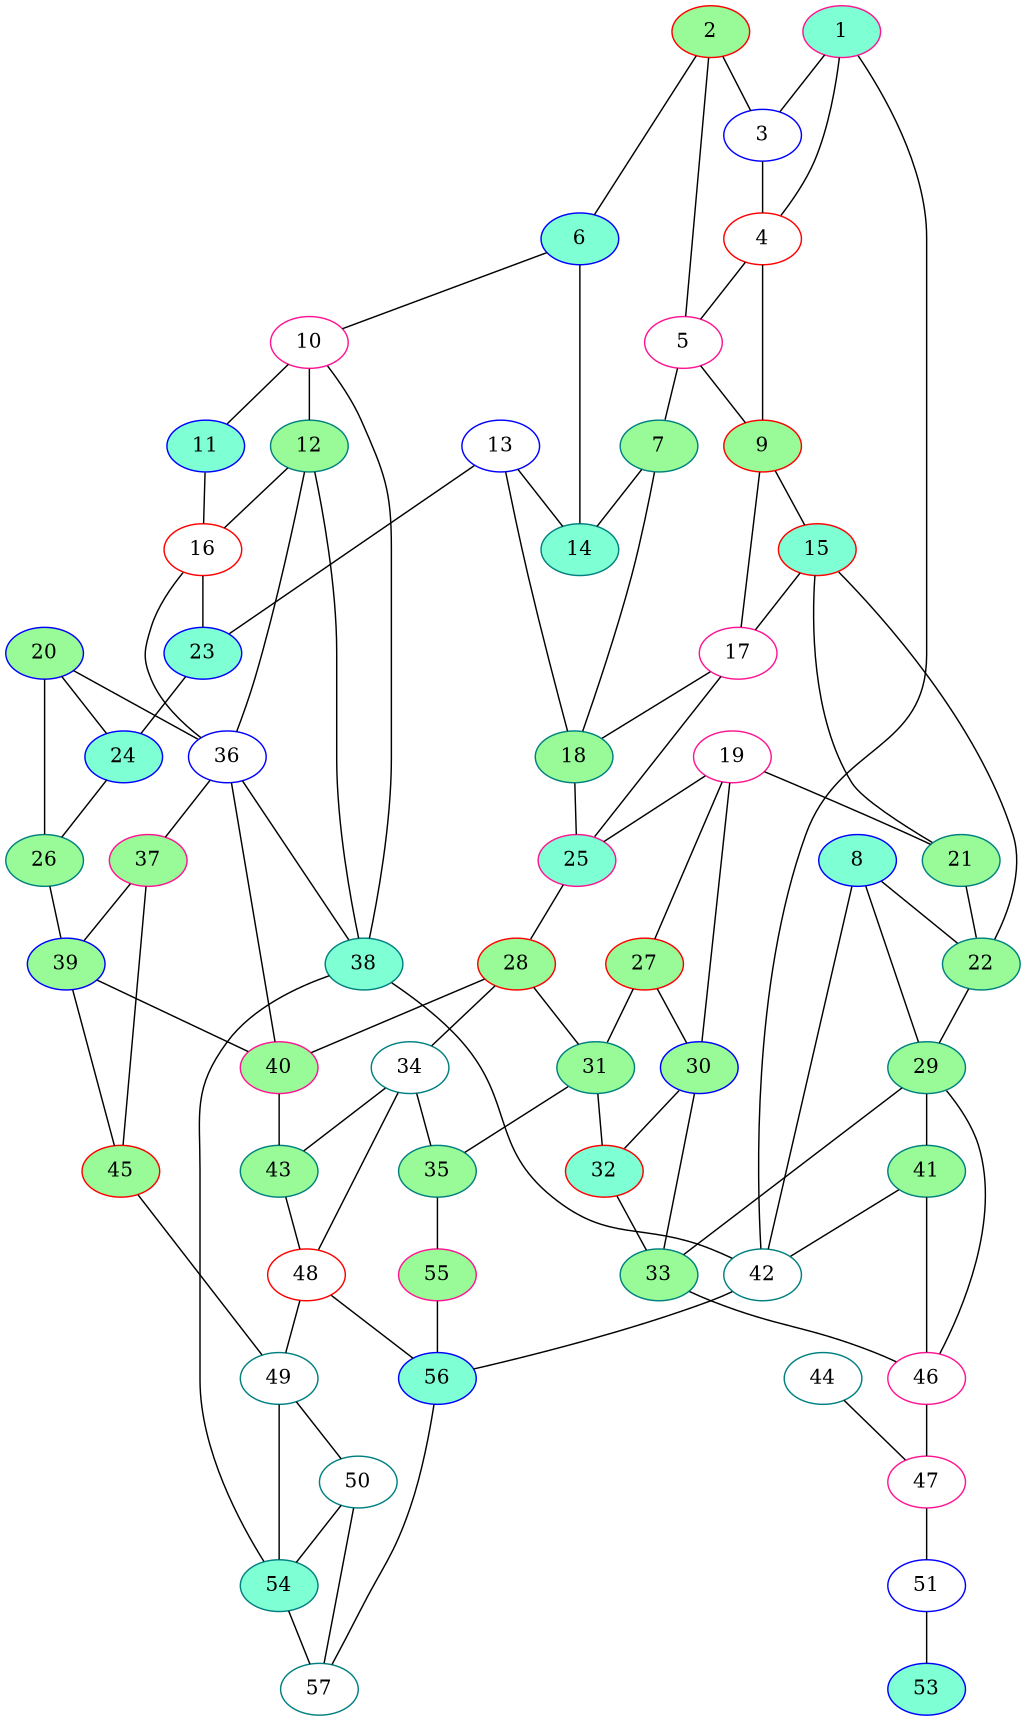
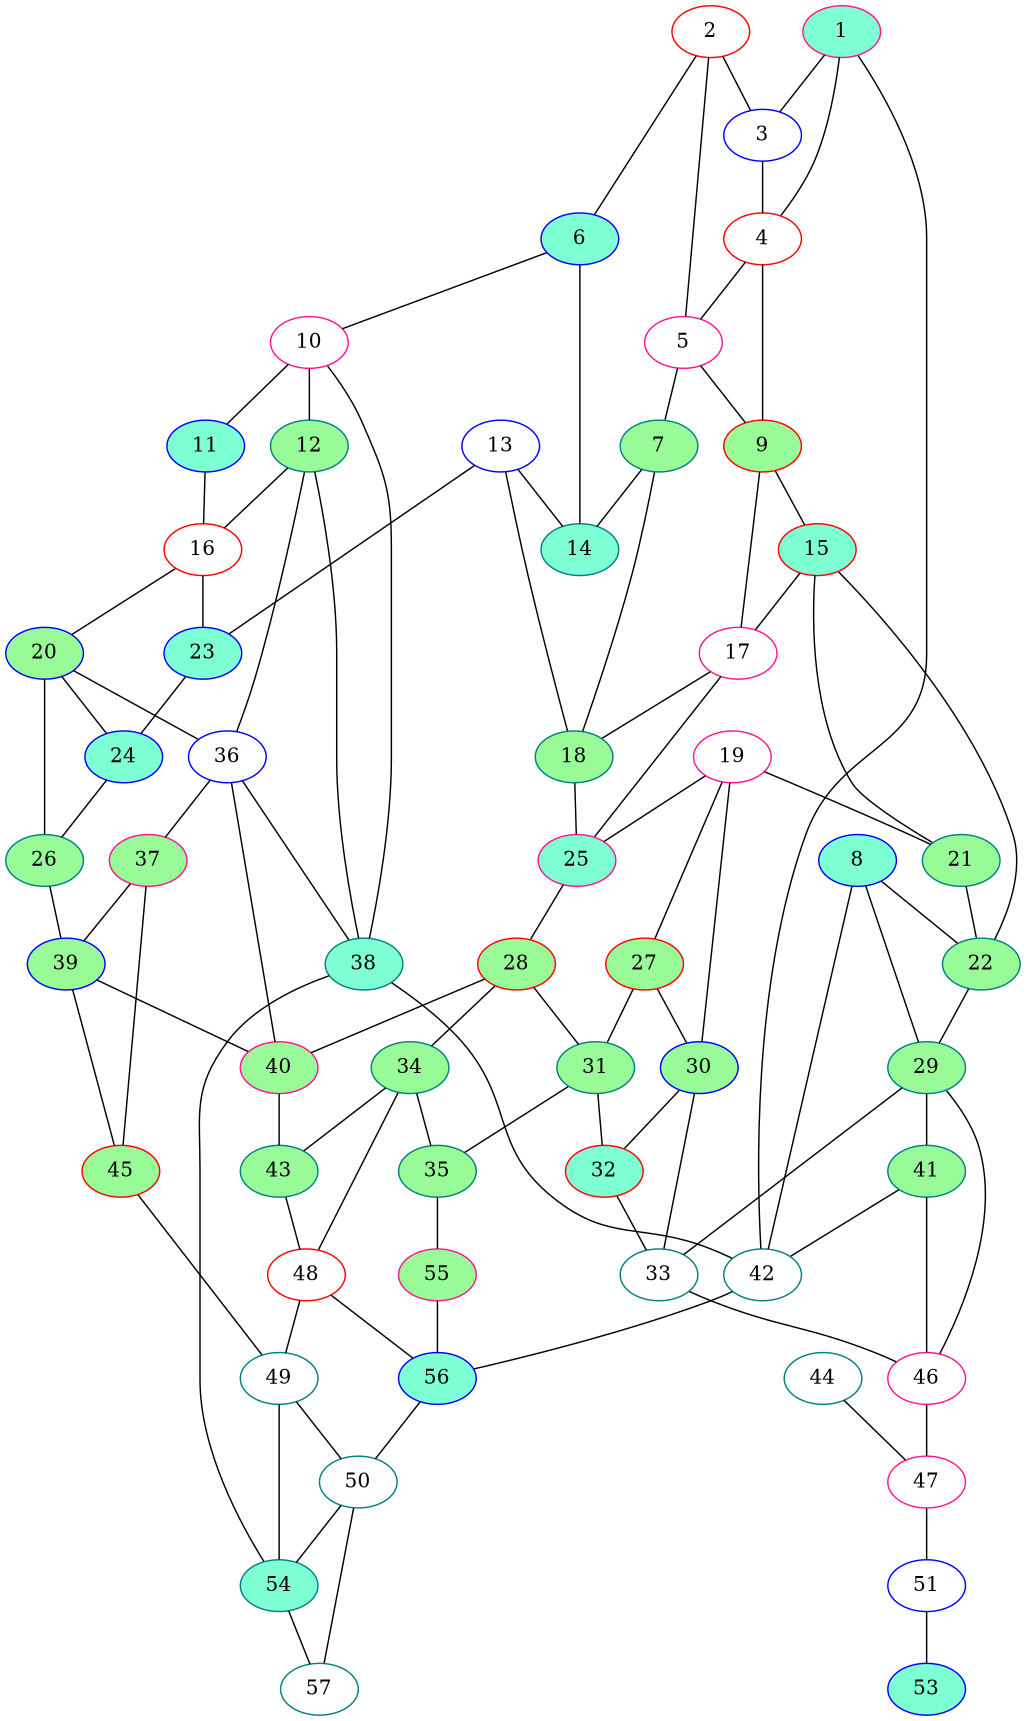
node "2": fillcolor palegreen -> white
edge "16" -- "36": now "16" -- "20"
node "34": fillcolor white -> palegreen
node "33": fillcolor palegreen -> white
edge "56" -- "57": now "56" -- "50"
